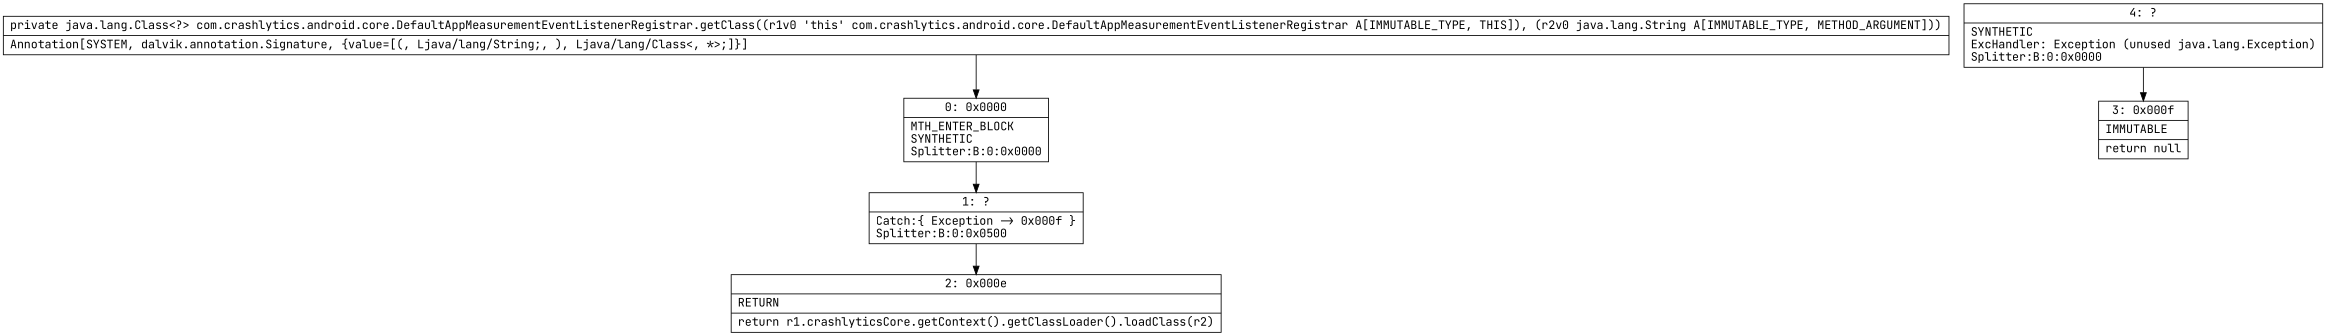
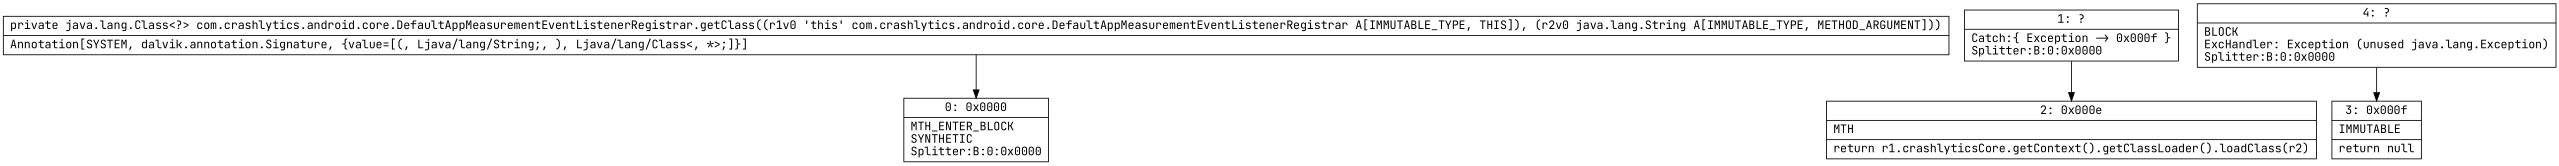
node "4: ?": text "SYNTHETIC" -> "BLOCK"
edge "0: 0x0000" -> "1: ?": removed
node "1: ?": text "Splitter:B:0:0x0500" -> "Splitter:B:0:0x0000"
node "2: 0x000e": text "RETURN" -> "MTH"
